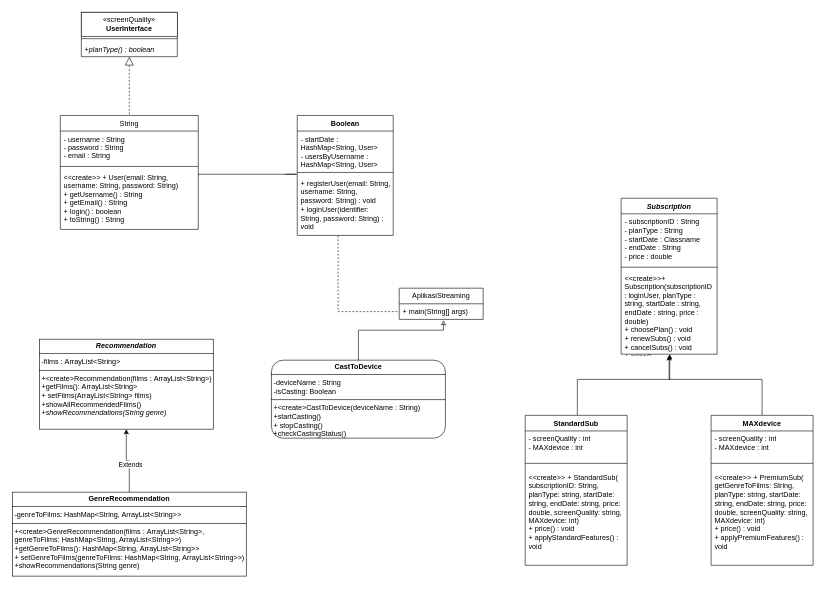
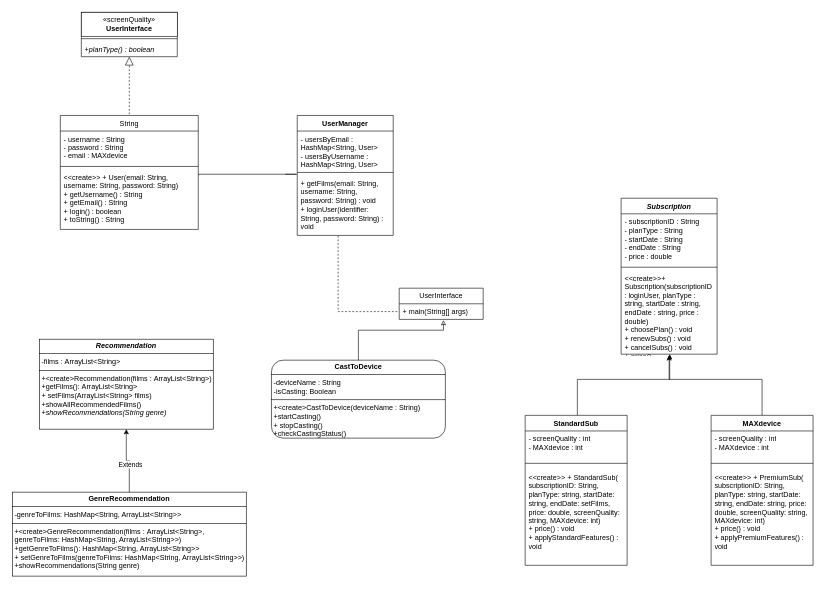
node "Boolean": label "Boolean" -> "UserManager"
node "- username : String - password : String - email : String": label "- username : String - password : String - email : String" -> "- username : String - password : String - email : MAXdevice"
node "- startDate : HashMap<String, User> - usersByUsername : HashMap<String, User>": label "- startDate : HashMap<String, User> - usersByUsername : HashMap<String, User>" -> "- usersByEmail : HashMap<String, User> - usersByUsername : HashMap<String, User>"
node "+ registerUser(email: String, username: String, password: String) : void + loginUser(identifier: String, password: String) : void": label "+ registerUser(email: String, username: String, password: String) : void + loginUser(identifier: String, password: String) : void" -> "+ getFilms(email: String, username: String, password: String) : void + loginUser(identifier: String, password: String) : void"
node "- subscriptionID : String - planType : String - startDate : Classname - endDate : String - price : double": label "- subscriptionID : String - planType : String - startDate : Classname - endDate : String - price : double" -> "- subscriptionID : String - planType : String - startDate : String - endDate : String - price : double"
node "AplikasiStreaming": label "AplikasiStreaming" -> "UserInterface"
node "<<create>> + PremiumSub( getGenreToFilms: String, planType: string, startDate: string, endDate: string, price: double, screenQuality: string, MAXdevice: int) + price() : void + applyPremiumFeatures() : void": label "<<create>> + PremiumSub( getGenreToFilms: String, planType: string, startDate: string, endDate: string, price: double, screenQuality: string, MAXdevice: int) + price() : void + applyPremiumFeatures() : void" -> "<<create>> + PremiumSub( subscriptionID: String, planType: string, startDate: string, endDate: string, price: double, screenQuality: string, MAXdevice: int) + price() : void + applyPremiumFeatures() : void"
node "<<create>> + StandardSub( subscriptionID: String, planType: string, startDate: string, endDate: string, price: double, screenQuality: string, MAXdevice: int) + price() : void + applyStandardFeatures() : void": label "<<create>> + StandardSub( subscriptionID: String, planType: string, startDate: string, endDate: string, price: double, screenQuality: string, MAXdevice: int) + price() : void + applyStandardFeatures() : void" -> "<<create>> + StandardSub( subscriptionID: String, planType: string, startDate: string, endDate: setFilms, price: double, screenQuality: string, MAXdevice: int) + price() : void + applyStandardFeatures() : void"
